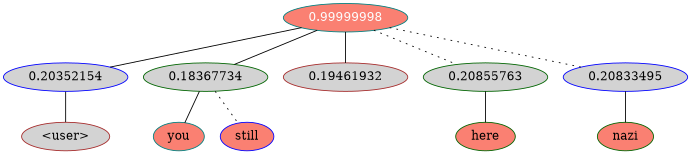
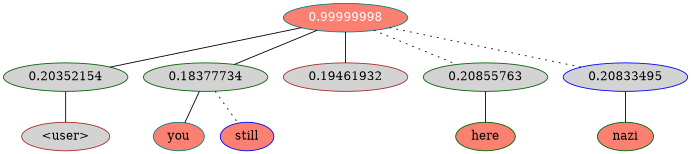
node "0.20352154": color blue -> darkgreen
node "0.18367734": label "0.18367734" -> "0.18377734"
